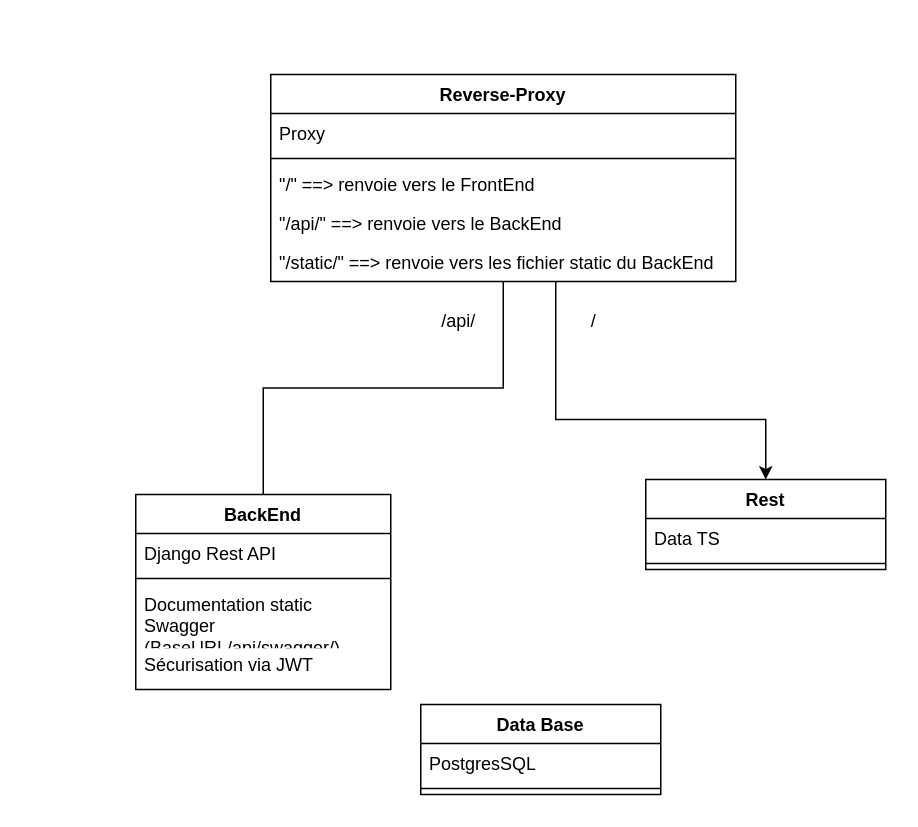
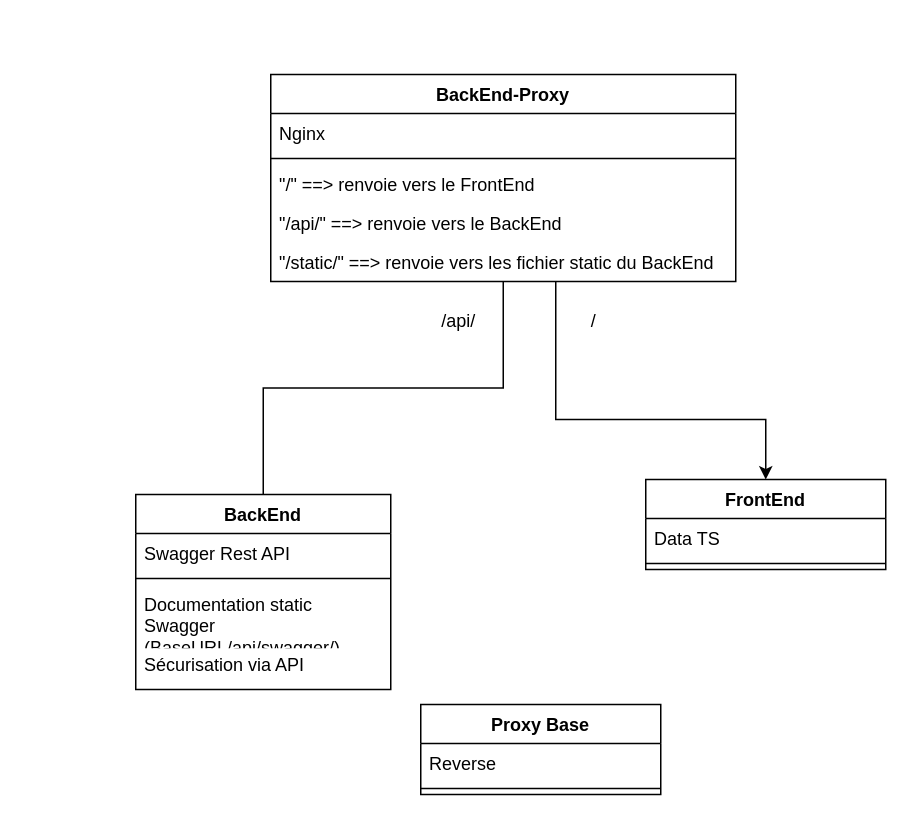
node "Reverse-Proxy": label "Reverse-Proxy" -> "BackEnd-Proxy"
node "Proxy": label "Proxy" -> "Nginx"
node "Rest": label "Rest" -> "FrontEnd"
node "Django Rest API": label "Django Rest API" -> "Swagger Rest API"
node "Sécurisation via JWT": label "Sécurisation via JWT" -> "Sécurisation via API"
node "Data Base": label "Data Base" -> "Proxy Base"
node "PostgresSQL": label "PostgresSQL" -> "Reverse"
